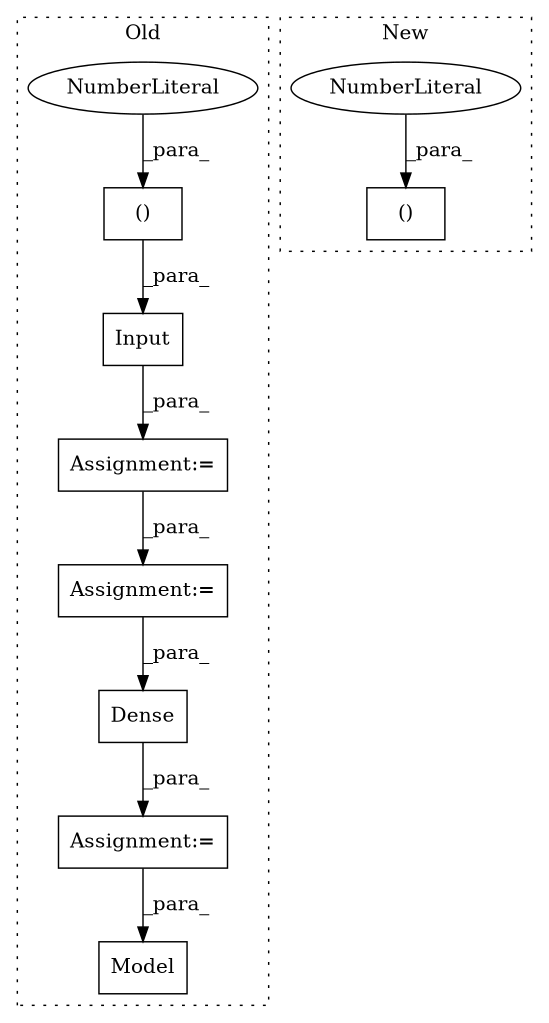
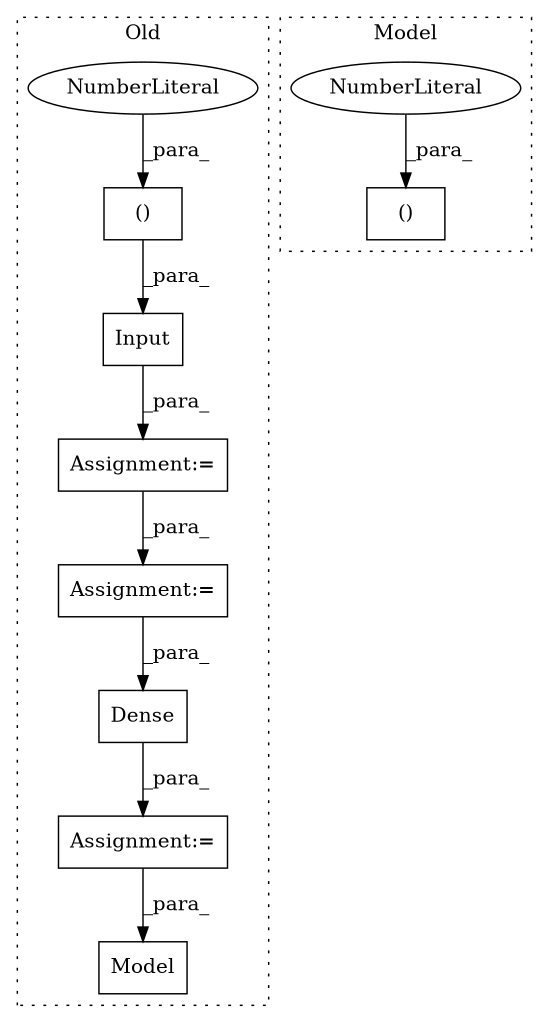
cluster "New": label "New" -> "Model"
